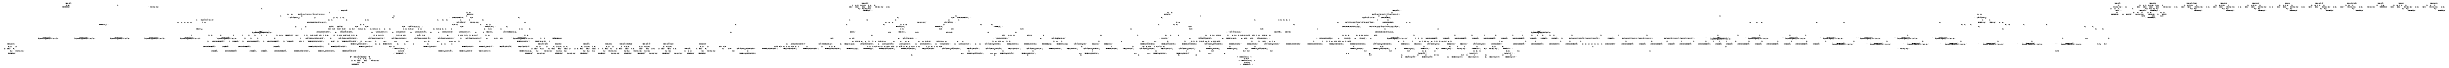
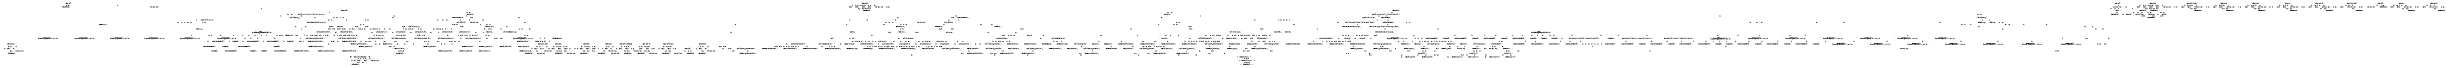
node "(IDENTIFIER,depth,print_array(item,depth,fmt,p))": added
node "(IDENTIFIER,depth,print_array( item, depth, fmt ))": removed
